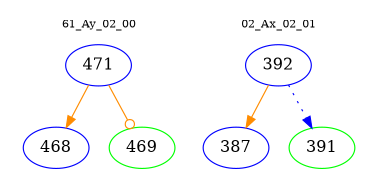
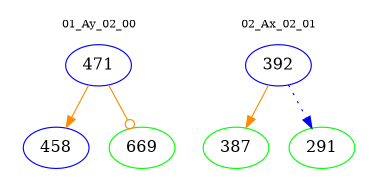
cluster "61_Ay_02_00": label "61_Ay_02_00" -> "01_Ay_02_00"
node "468": label "468" -> "458"
node "469": label "469" -> "669"
node "387": color blue -> green
node "391": label "391" -> "291"
